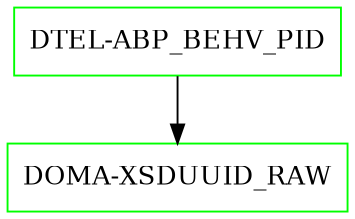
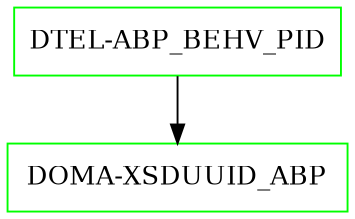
node "DOMA-XSDUUID_RAW": label "DOMA-XSDUUID_RAW" -> "DOMA-XSDUUID_ABP"
